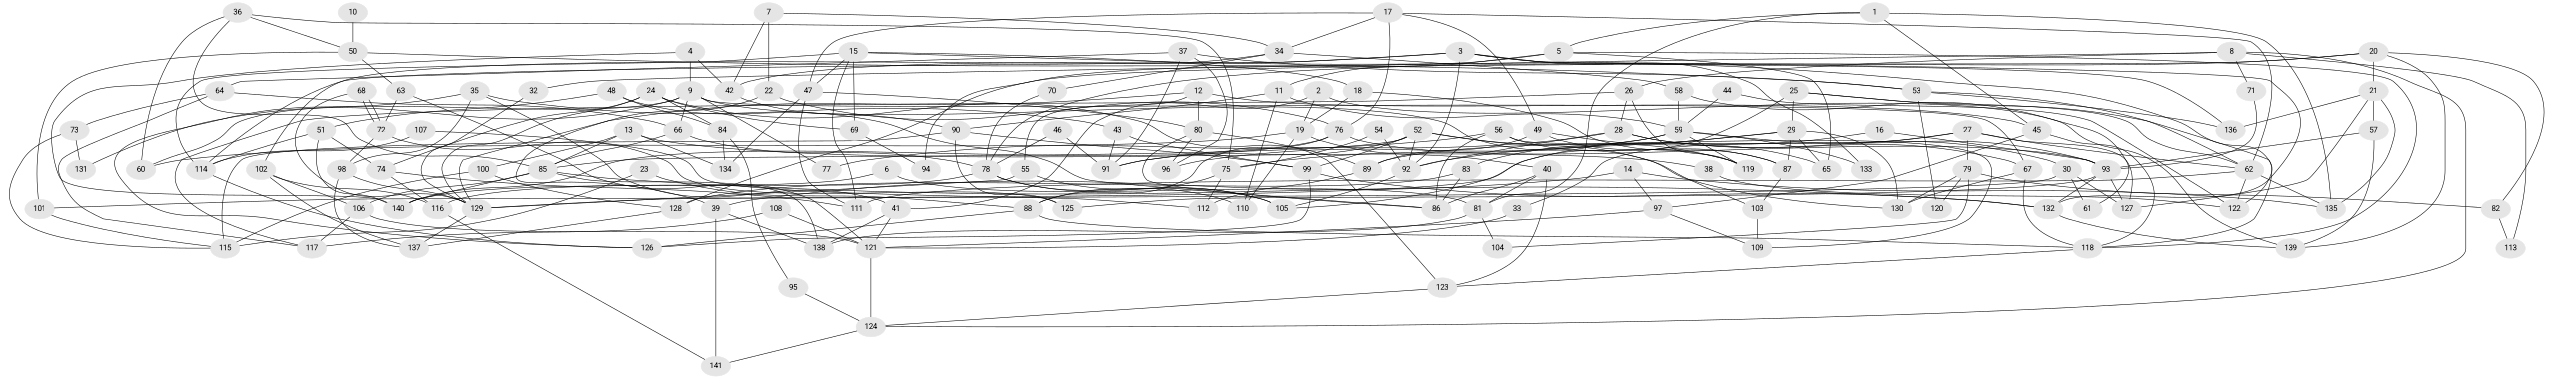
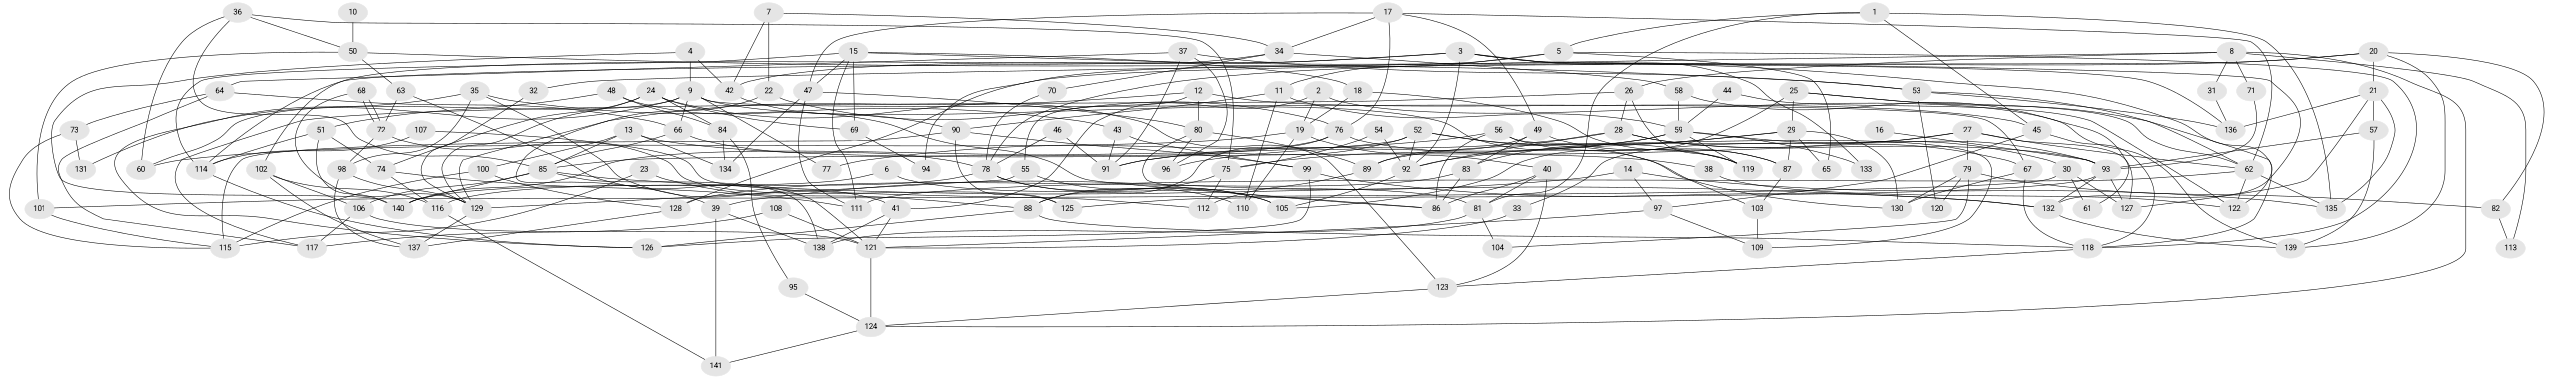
node "31": added
edge "49" -- "65": now "49" -- "83"
edge "52" -- "99": removed
edge "16" -- "129": removed
